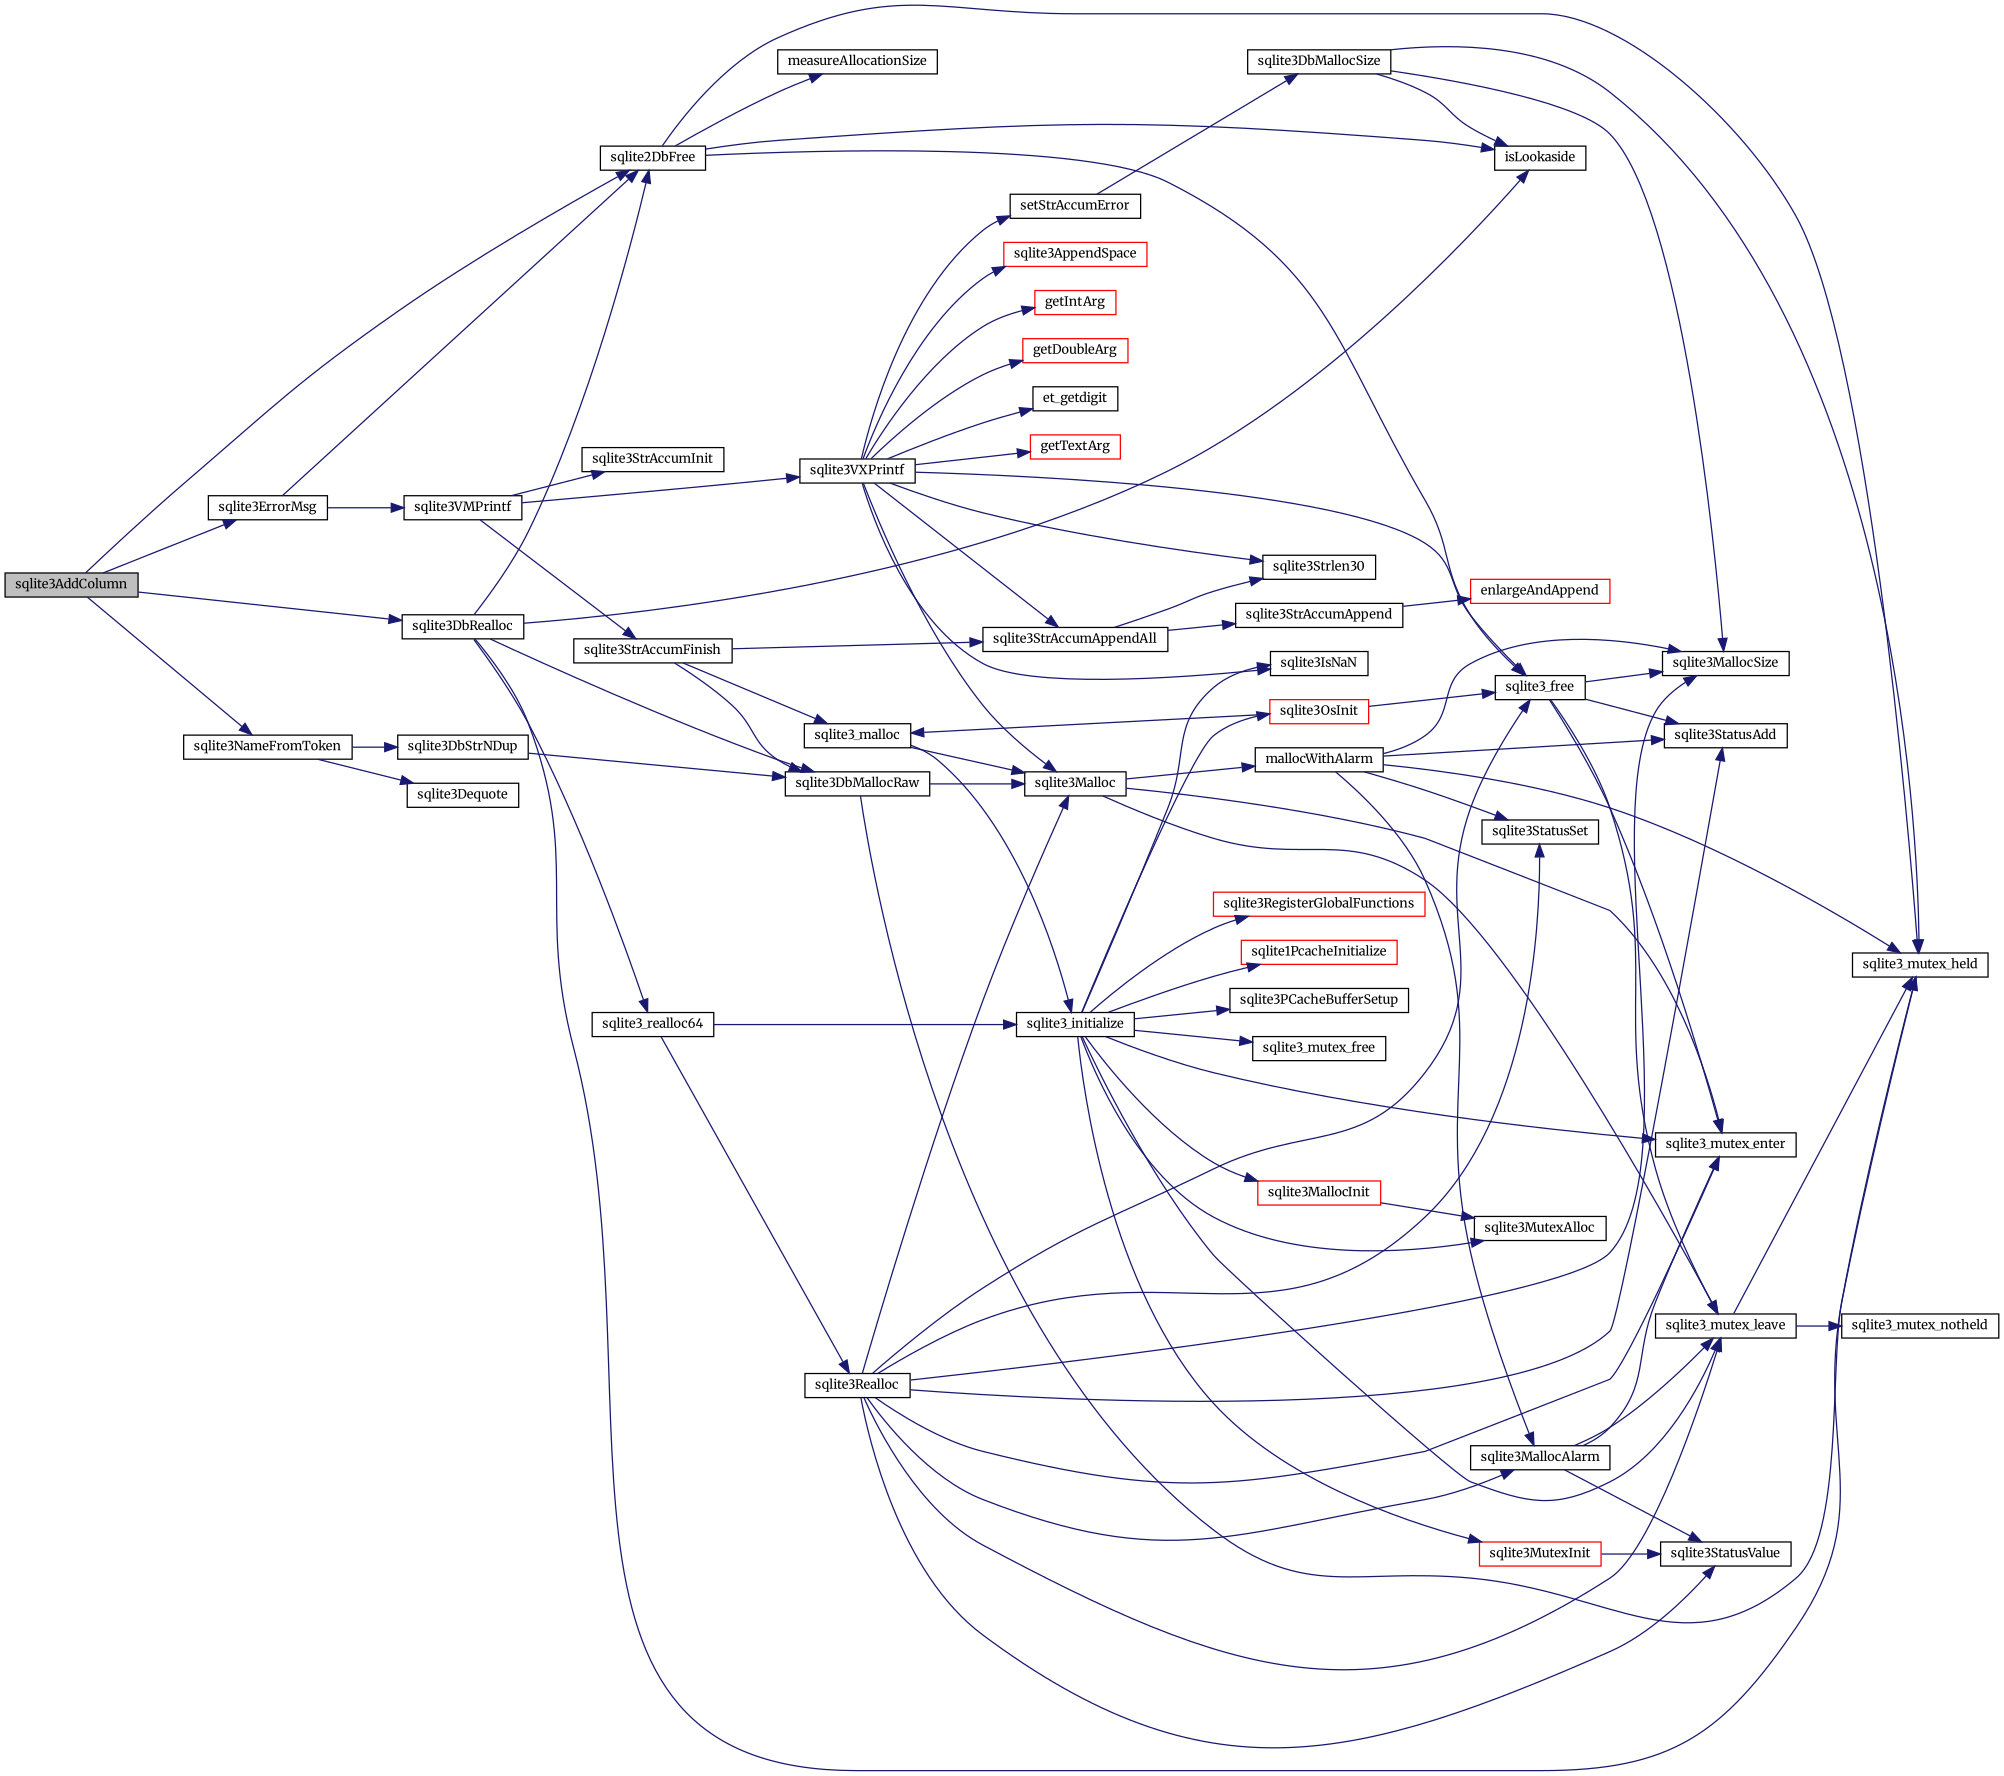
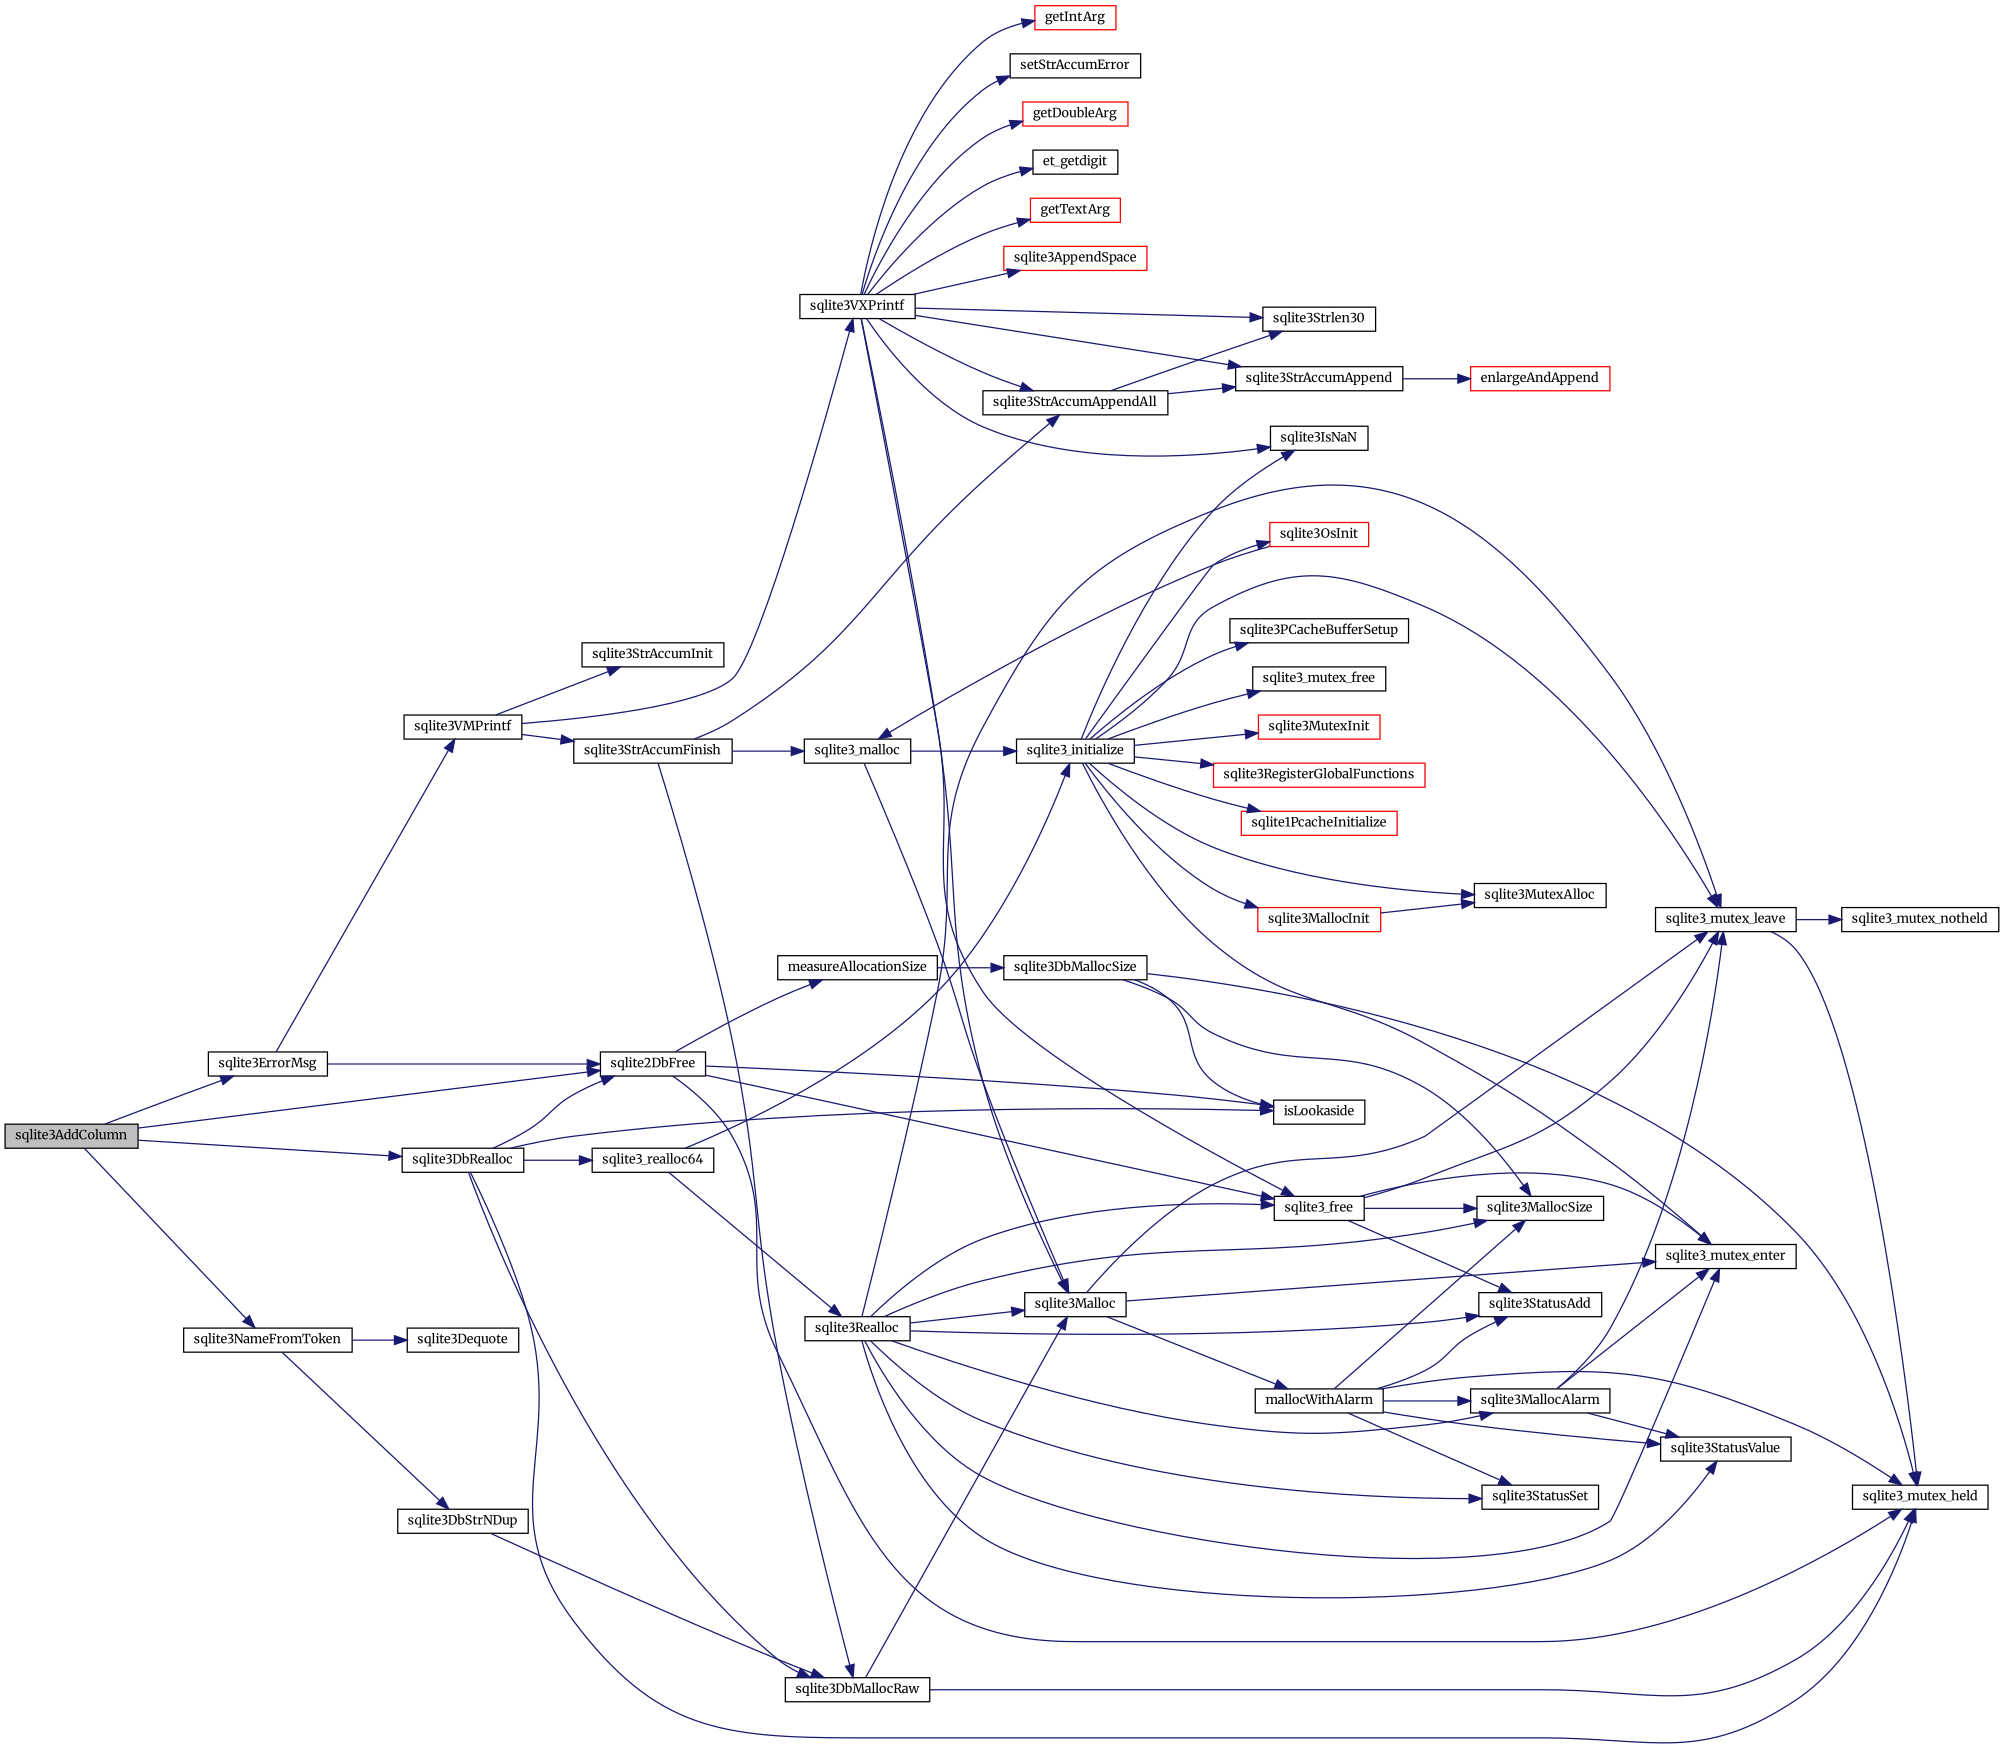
edge "setStrAccumError" -> "sqlite3DbMallocSize": now "measureAllocationSize" -> "sqlite3DbMallocSize"
edge "sqlite3VXPrintf" -> "sqlite3StrAccumAppend": added
edge "sqlite3OsInit" -> "sqlite3_free": removed
edge "sqlite3MutexInit" -> "sqlite3StatusValue": now "mallocWithAlarm" -> "sqlite3StatusValue"
